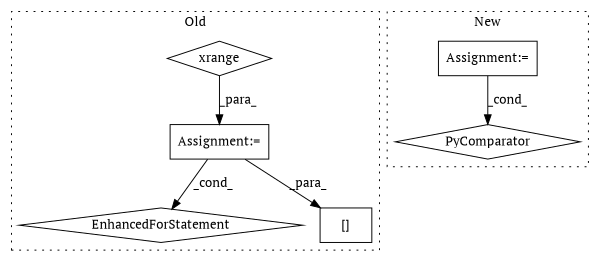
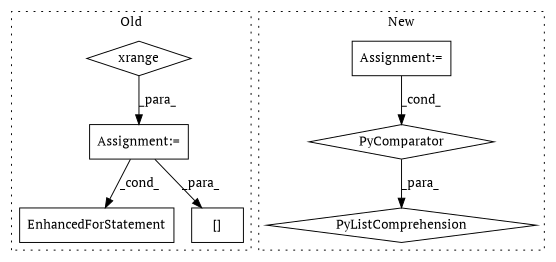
node "EnhancedForStatement": shape diamond -> box
node "PyListComprehension": added
